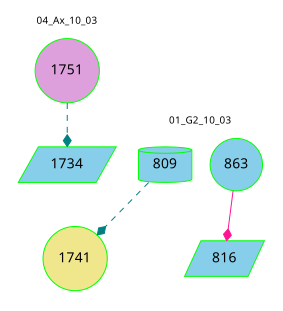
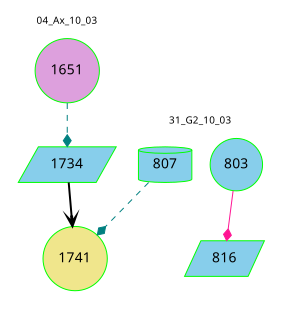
node "1751": label "1751" -> "1651"
cluster "01_G2_10_03": label "01_G2_10_03" -> "31_G2_10_03"
node "809": label "809" -> "807"
node "863": label "863" -> "803"
edge "1734" -> "1741": added
